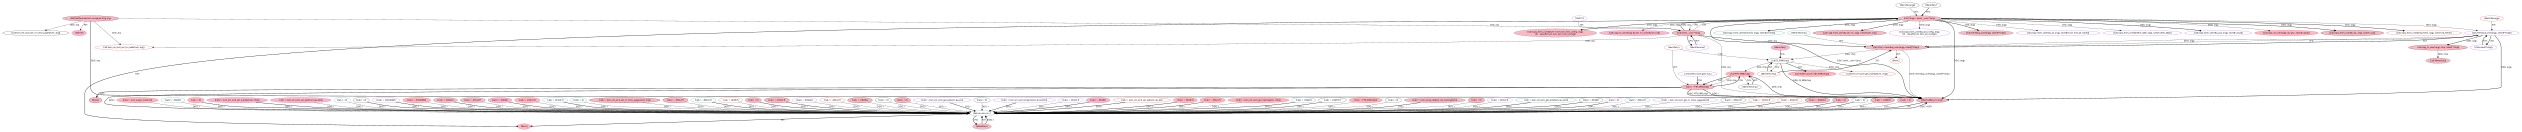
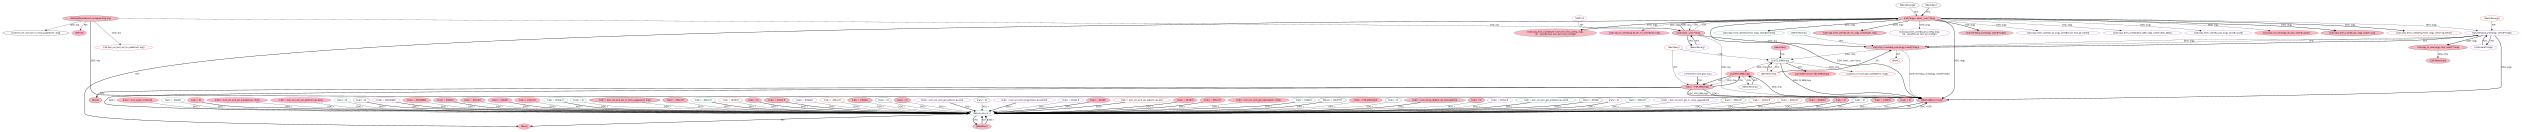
edge "(Call,*argp = (void __user *)arg)" -> "(Call,copy_from_user(&u.ps2, argp, sizeof(u.ps2)))": style bold -> solid
edge "(Call,(void __user *)arg)" -> "(Call,kvm_vm_ioctl_set_tss_addr(kvm, arg))": removed, label "DDG: arg"
node "(Identifier,user)": label "(Identifier,user)" -> "(Identifier,arg)"
node "(Call,r = -ENOTTY)": label "(Call,r = -ENOTTY)" -> "(Block,r = -ENOTTY)"
edge "(Call,r = kvm_vm_ioctl_set_irqchip(kvm, chip))" -> "(Return,return r;)": style bold -> solid
